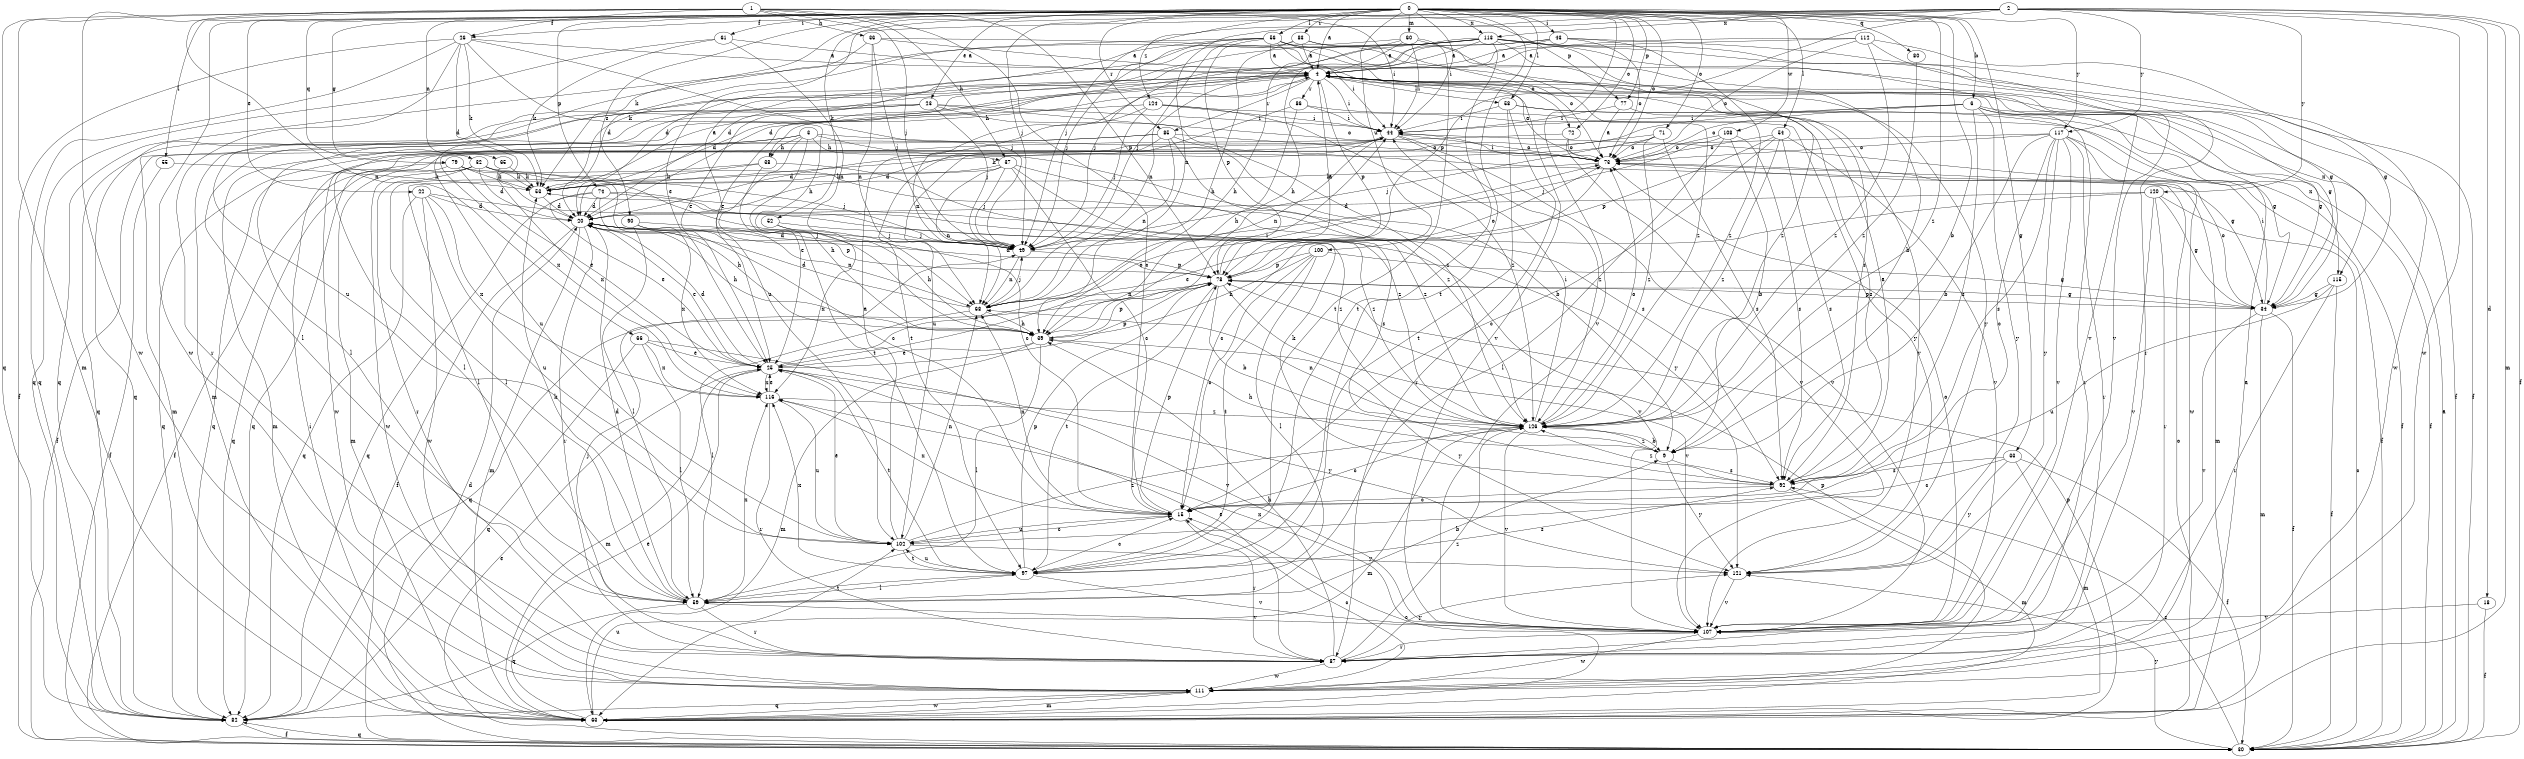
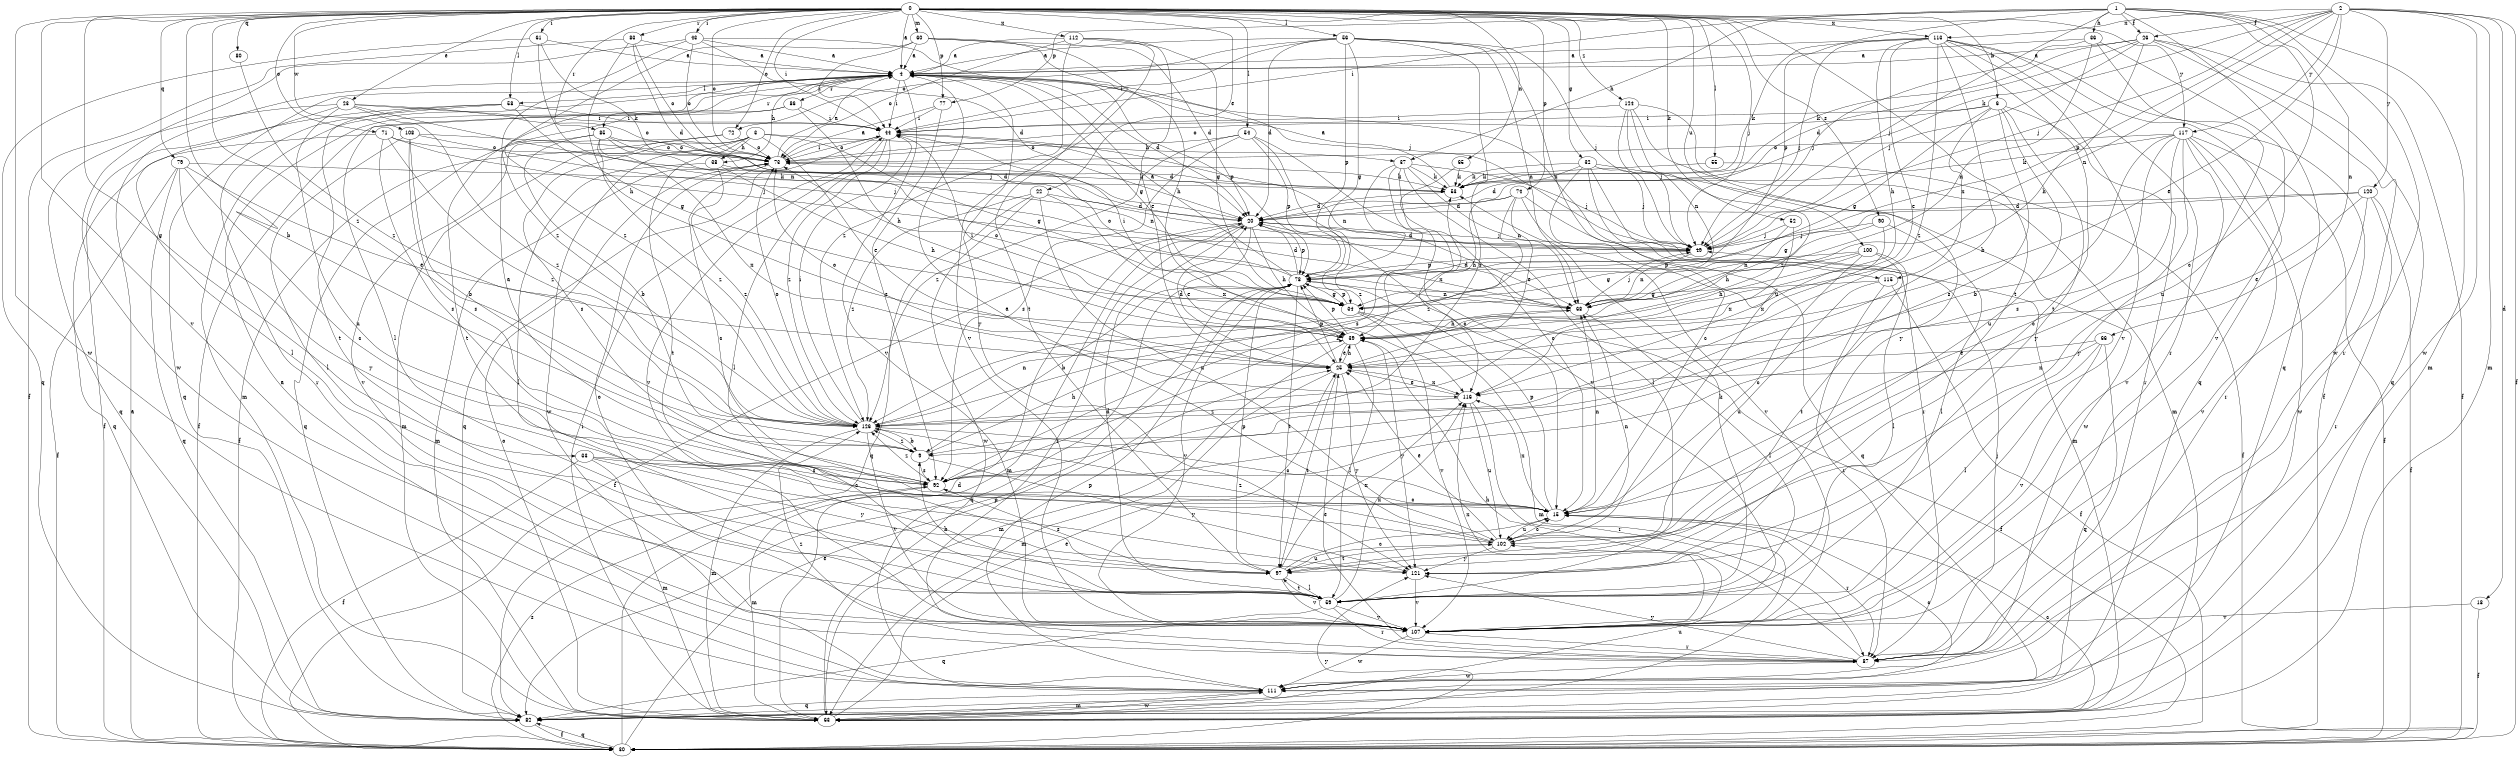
edge "0" -> "112": added, label "x"
edge "25" -> "39": added, label "h"
edge "120" -> "30": label "c" -> "f"
